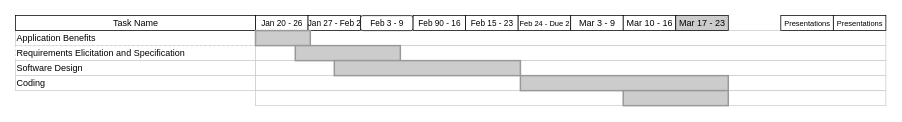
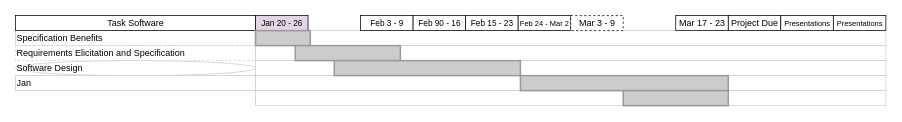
node "Task Name": label "Task Name" -> "Task Software"
node "Jan 20 - 26": fillcolor #ffffff -> #e1d5e7
node "Jan 27 - Feb 2": removed
node "Feb 3 - 9": shape rounded rectangle -> rectangle
node "Feb 24 - Due 2": label "Feb 24 - Due 2" -> "Feb 24 - Mar 2"
node "Mar 3 - 9": style solid -> dashed
node "Mar 10 - 16": removed
node "Mar 17 - 23": fillcolor #cccccc -> #ffffff
node "Project Due": added
node "Application Benefits": label "Application Benefits" -> "Specification Benefits"
node "Software Design": shape rectangle -> ellipse
node "Coding": label "Coding" -> "Jan"
